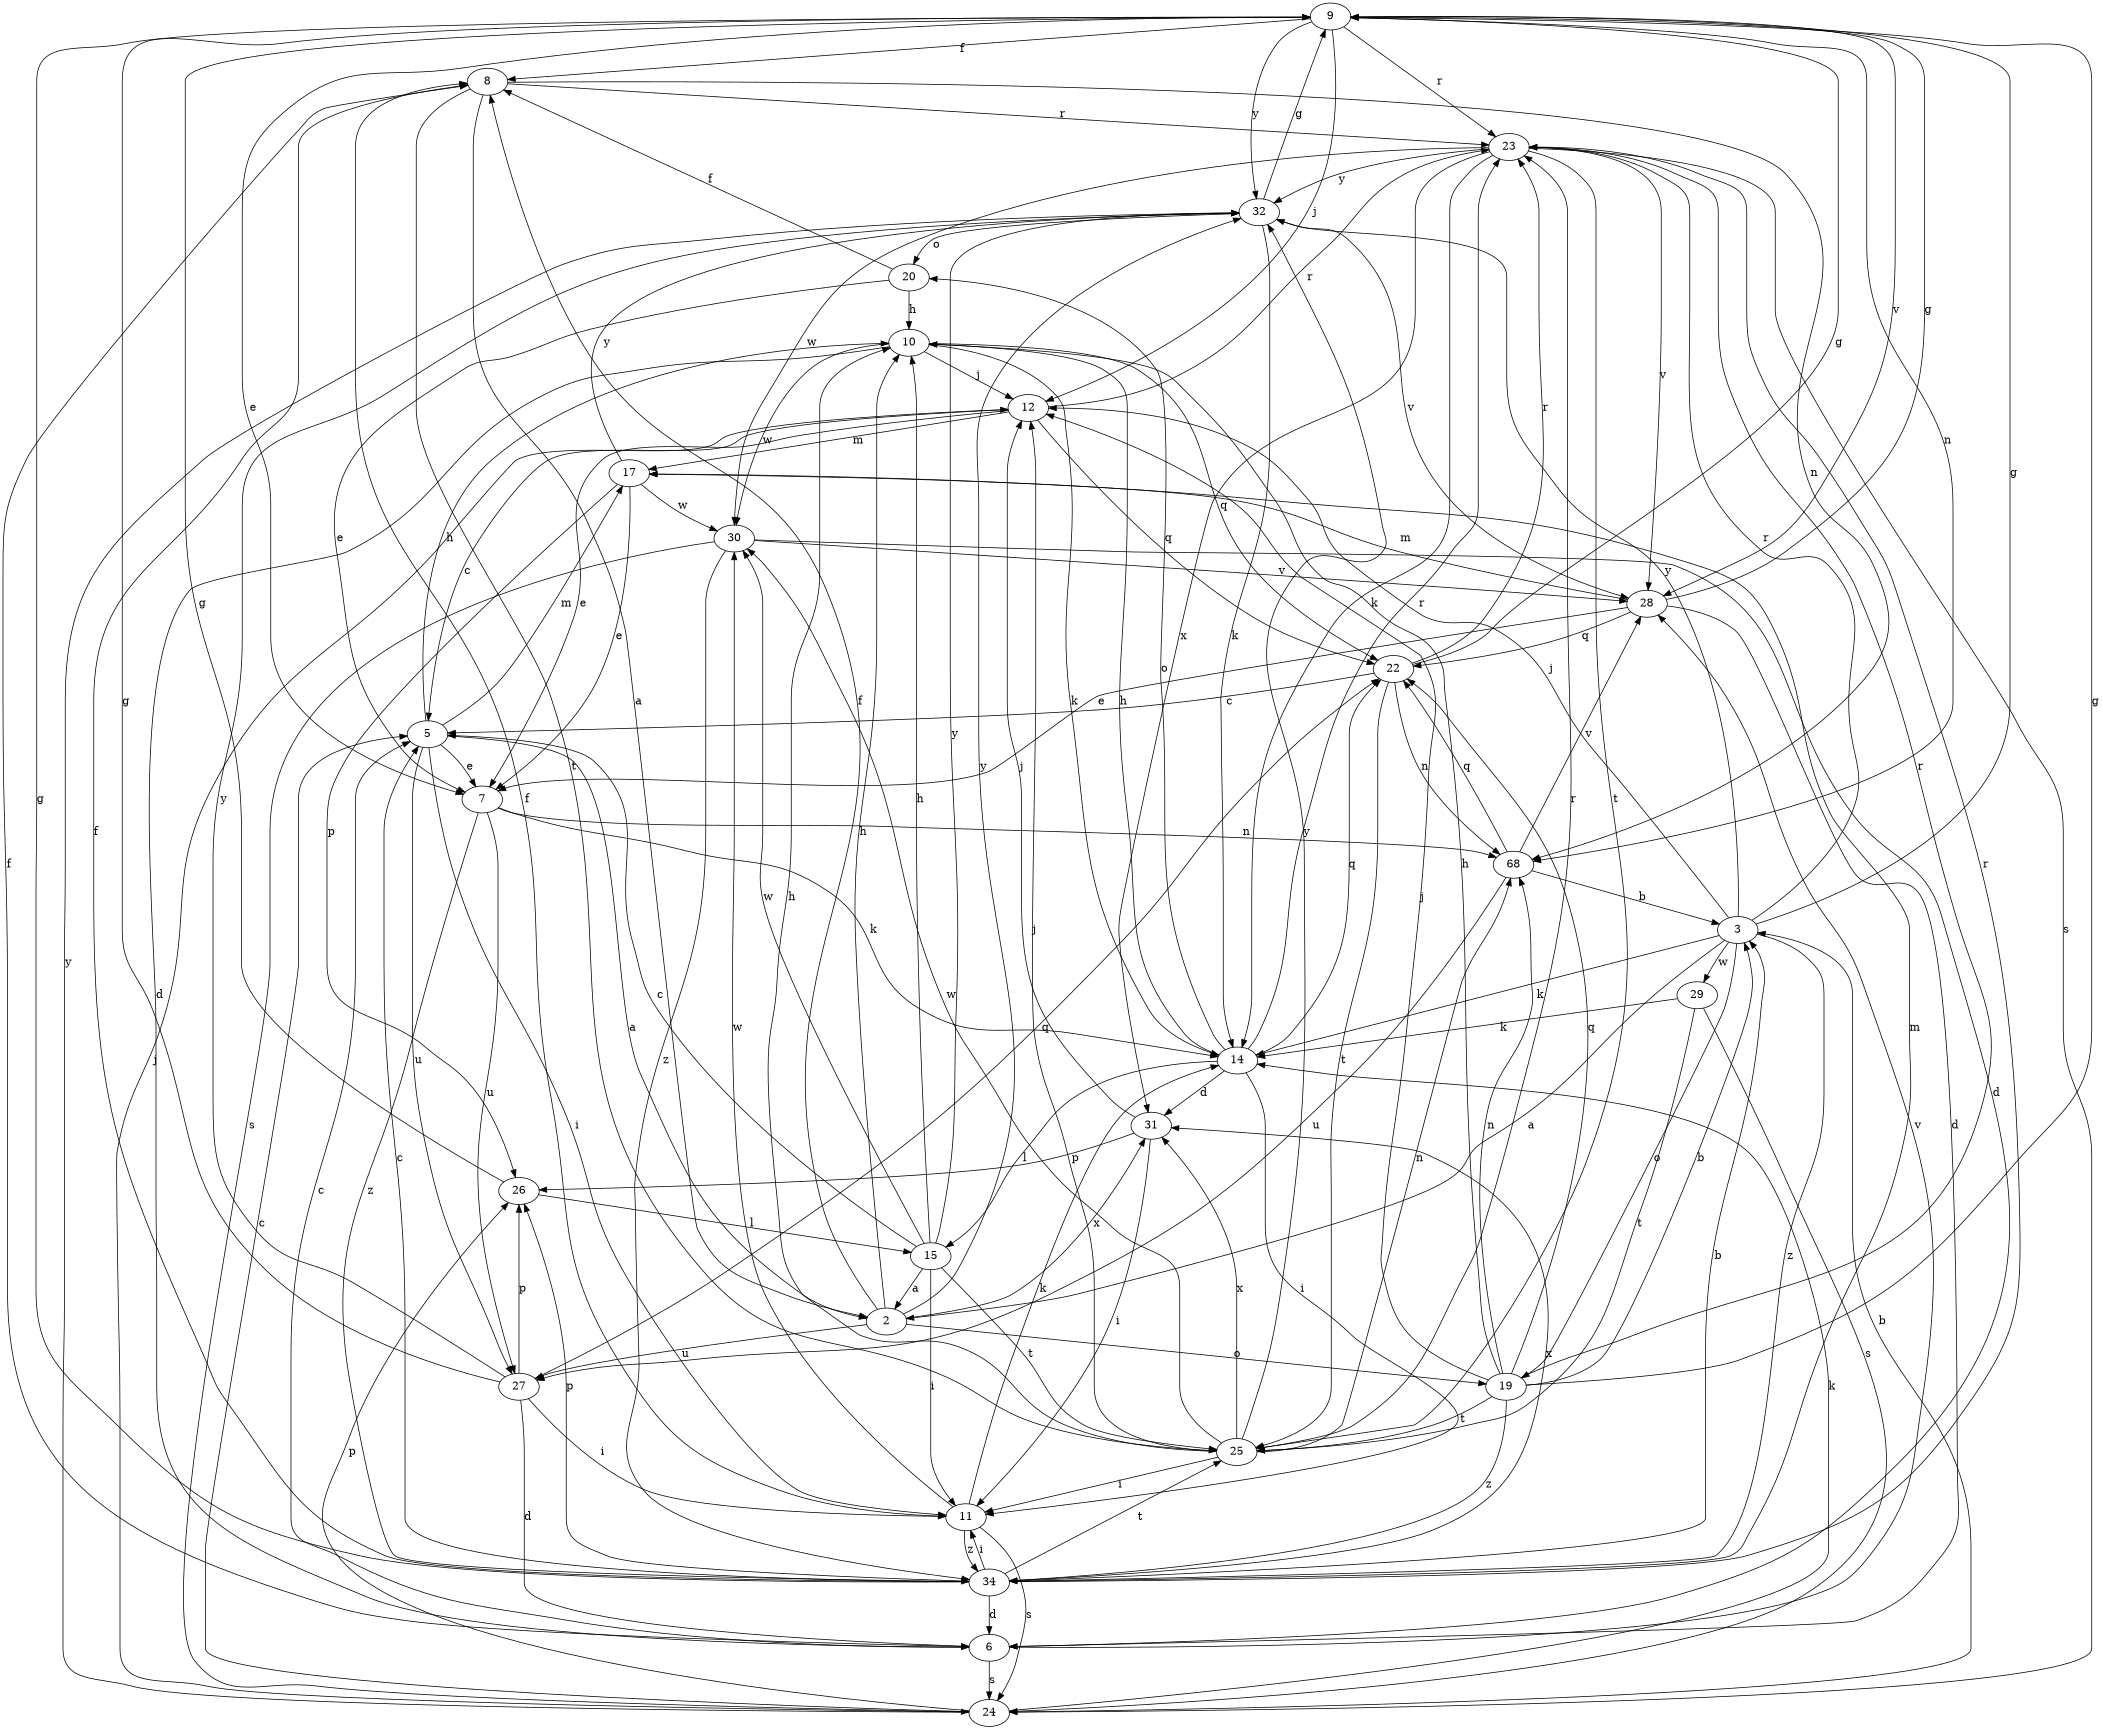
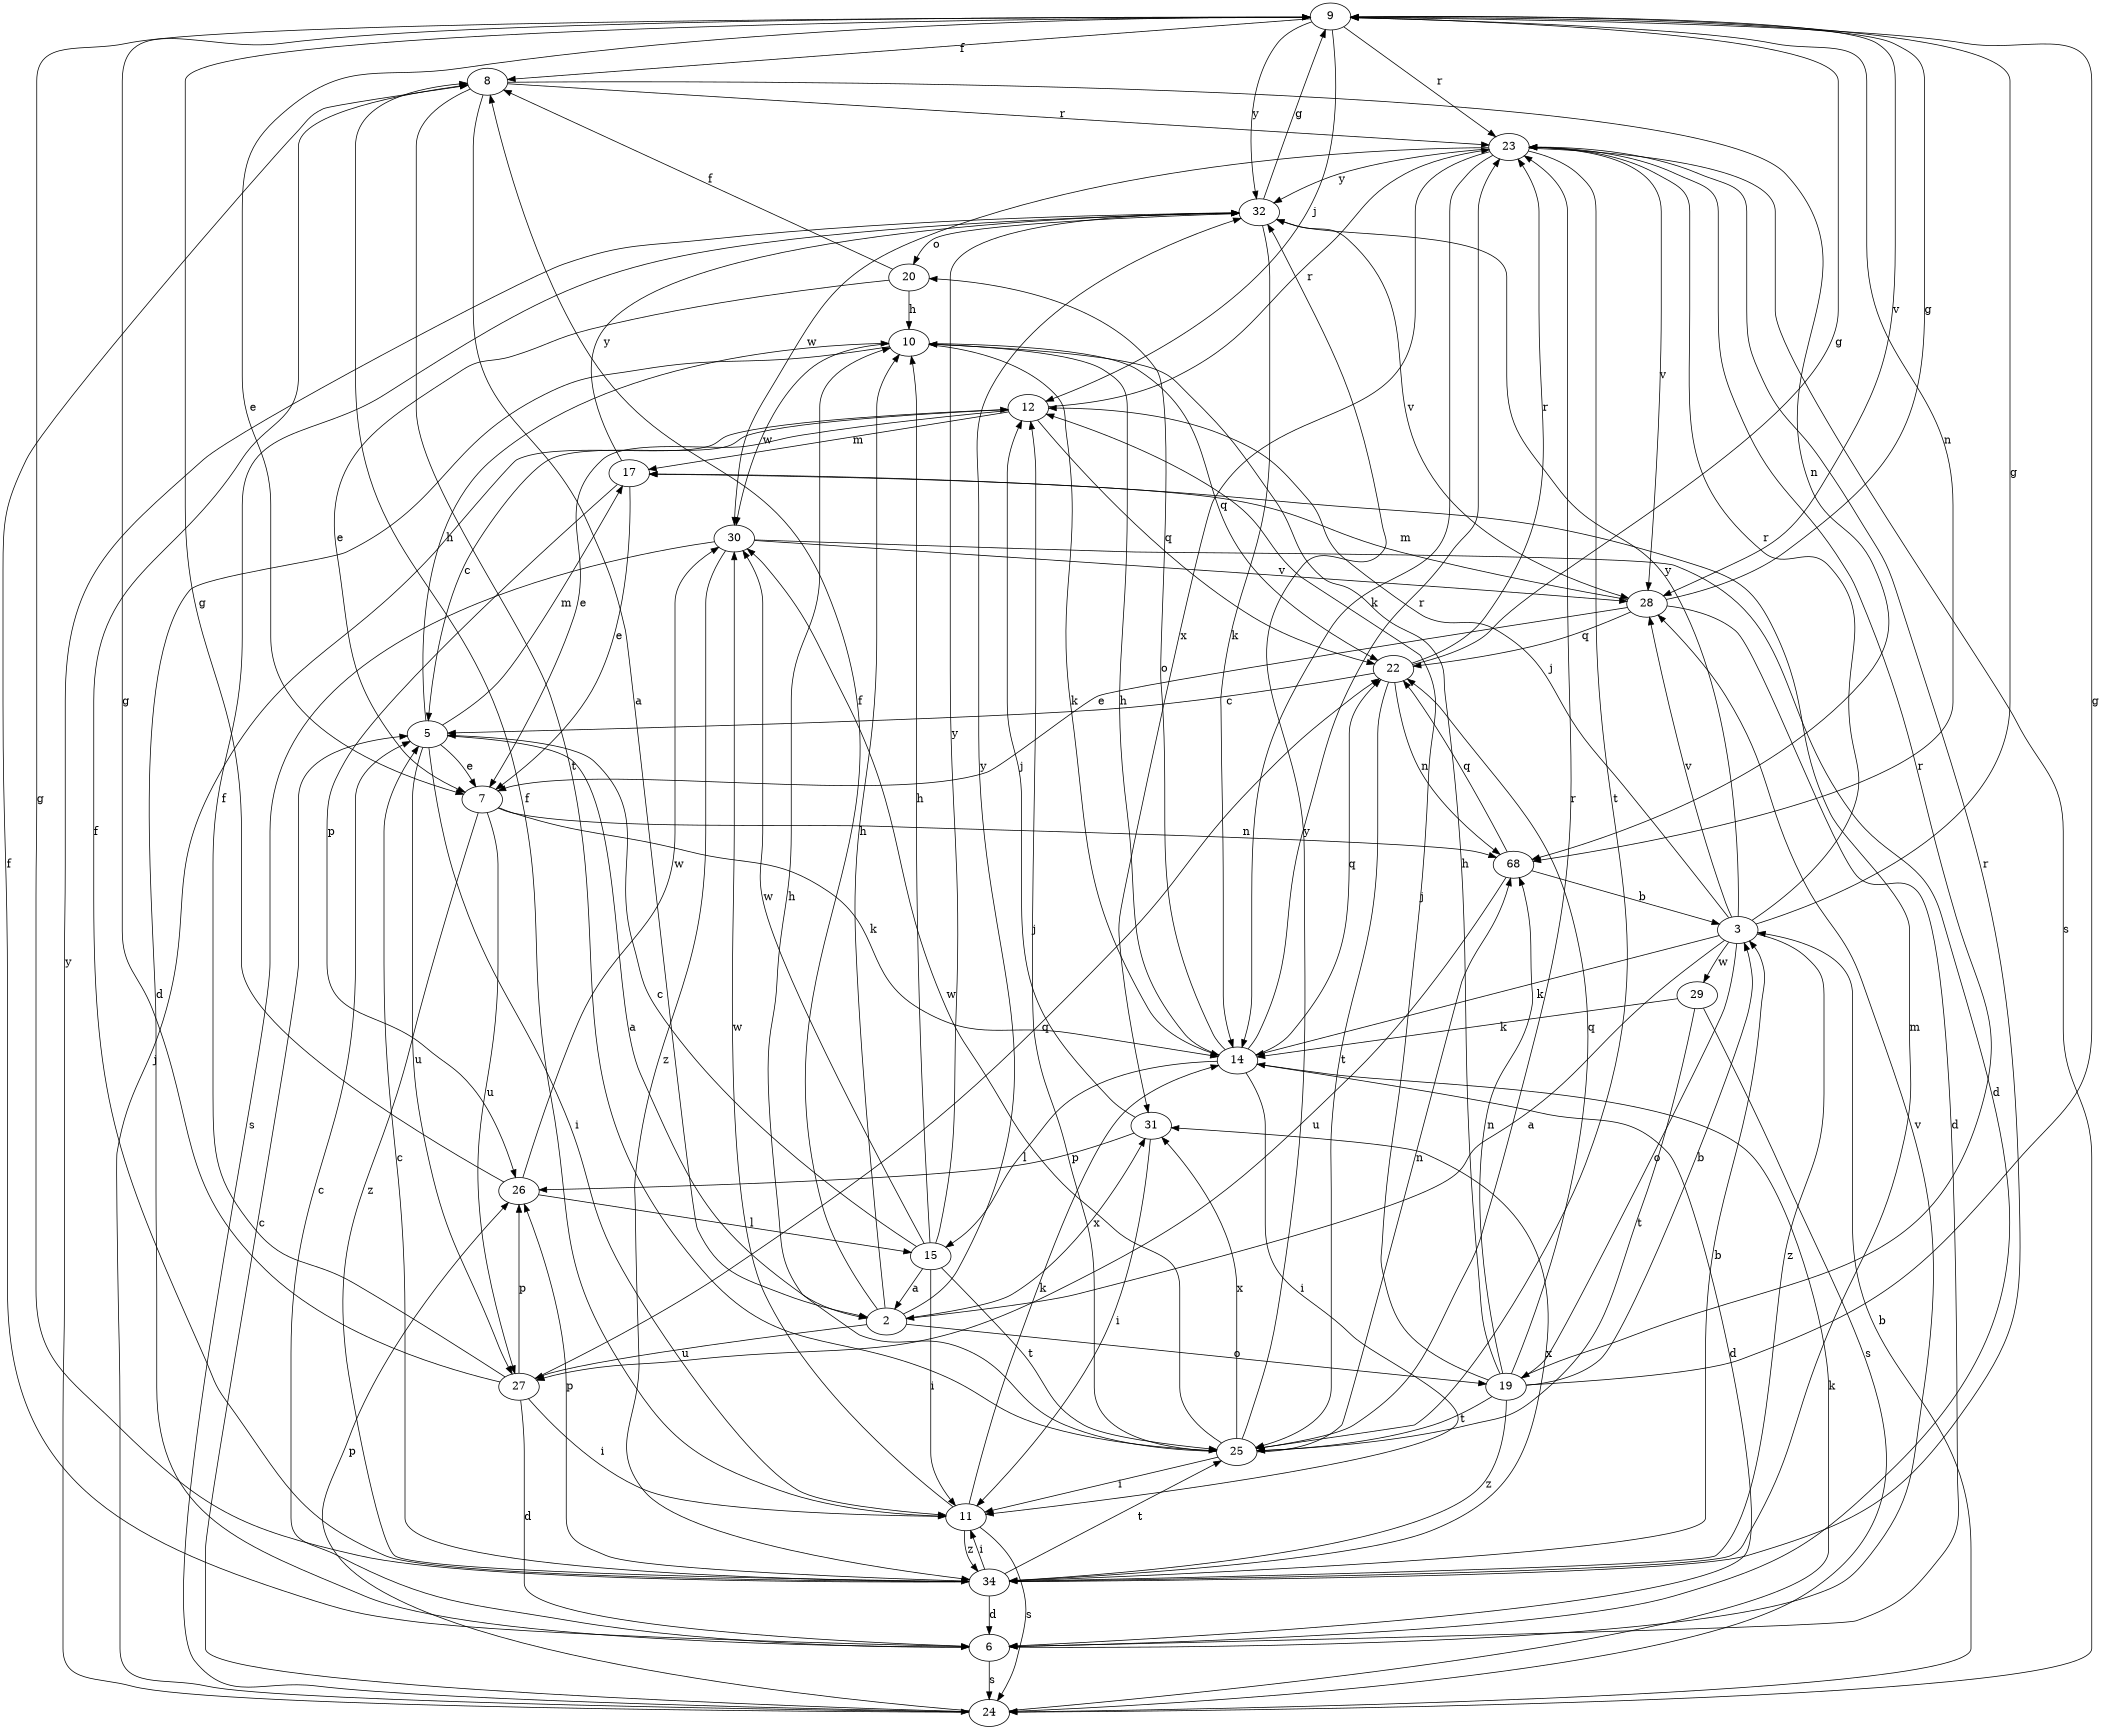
edge "10" -> "12": removed, label "j"
edge "17" -> "30": now "26" -> "30"
edge "68" -> "28": now "3" -> "28"
edge "27" -> "32": label "y" -> "f"
edge "14" -> "31": now "14" -> "6"
